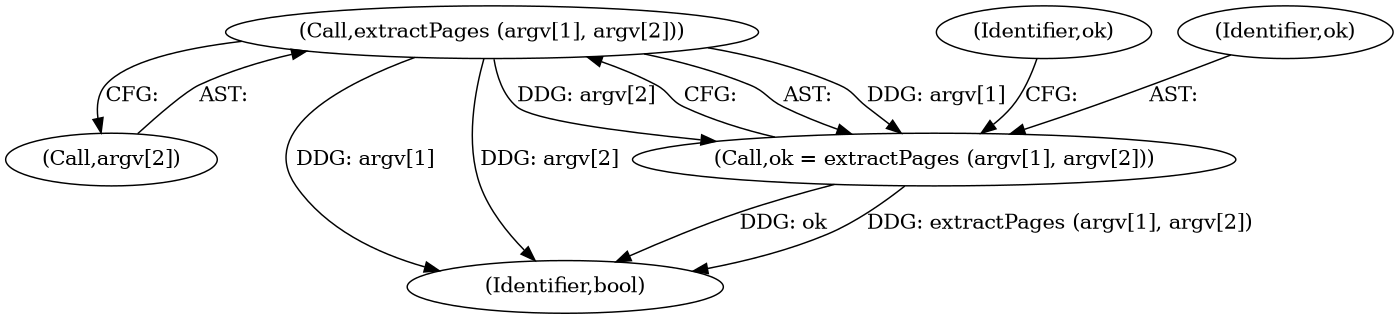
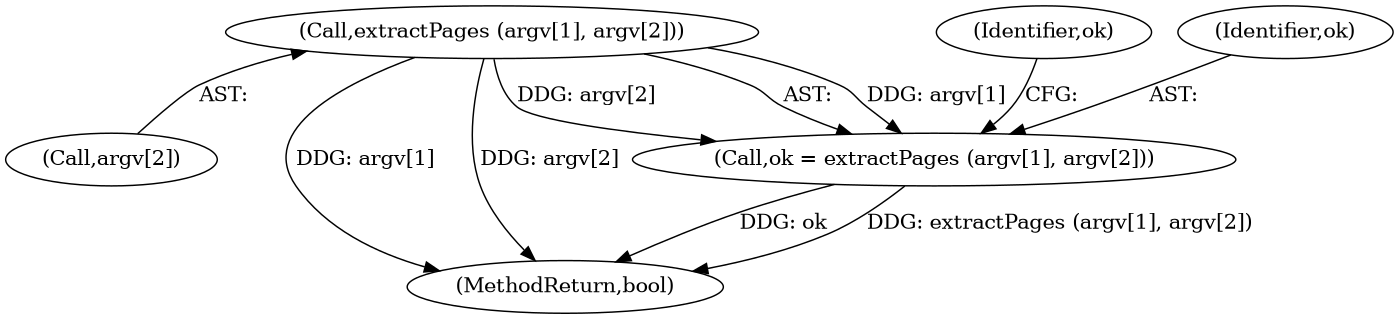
edge "(Call,extractPages (argv[1], argv[2]))" -> "(Call,argv[2])": removed, label "CFG:"
edge "(Call,ok = extractPages (argv[1], argv[2]))" -> "(Call,extractPages (argv[1], argv[2]))": removed, label "CFG:"
node "(Identifier,bool)": label "(Identifier,bool)" -> "(MethodReturn,bool)"
